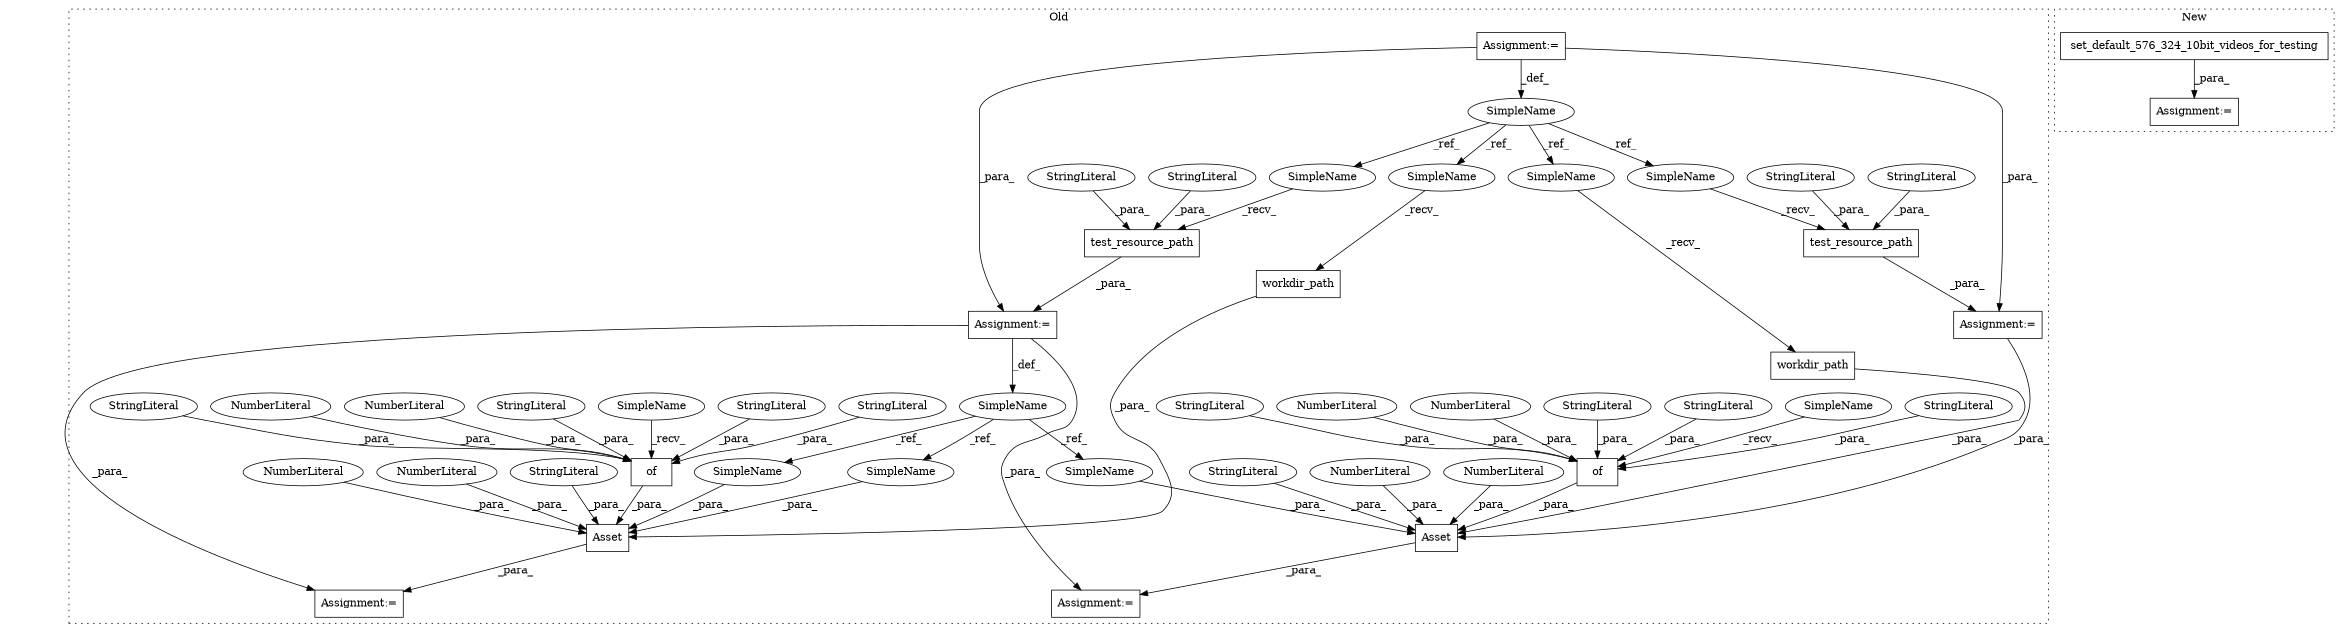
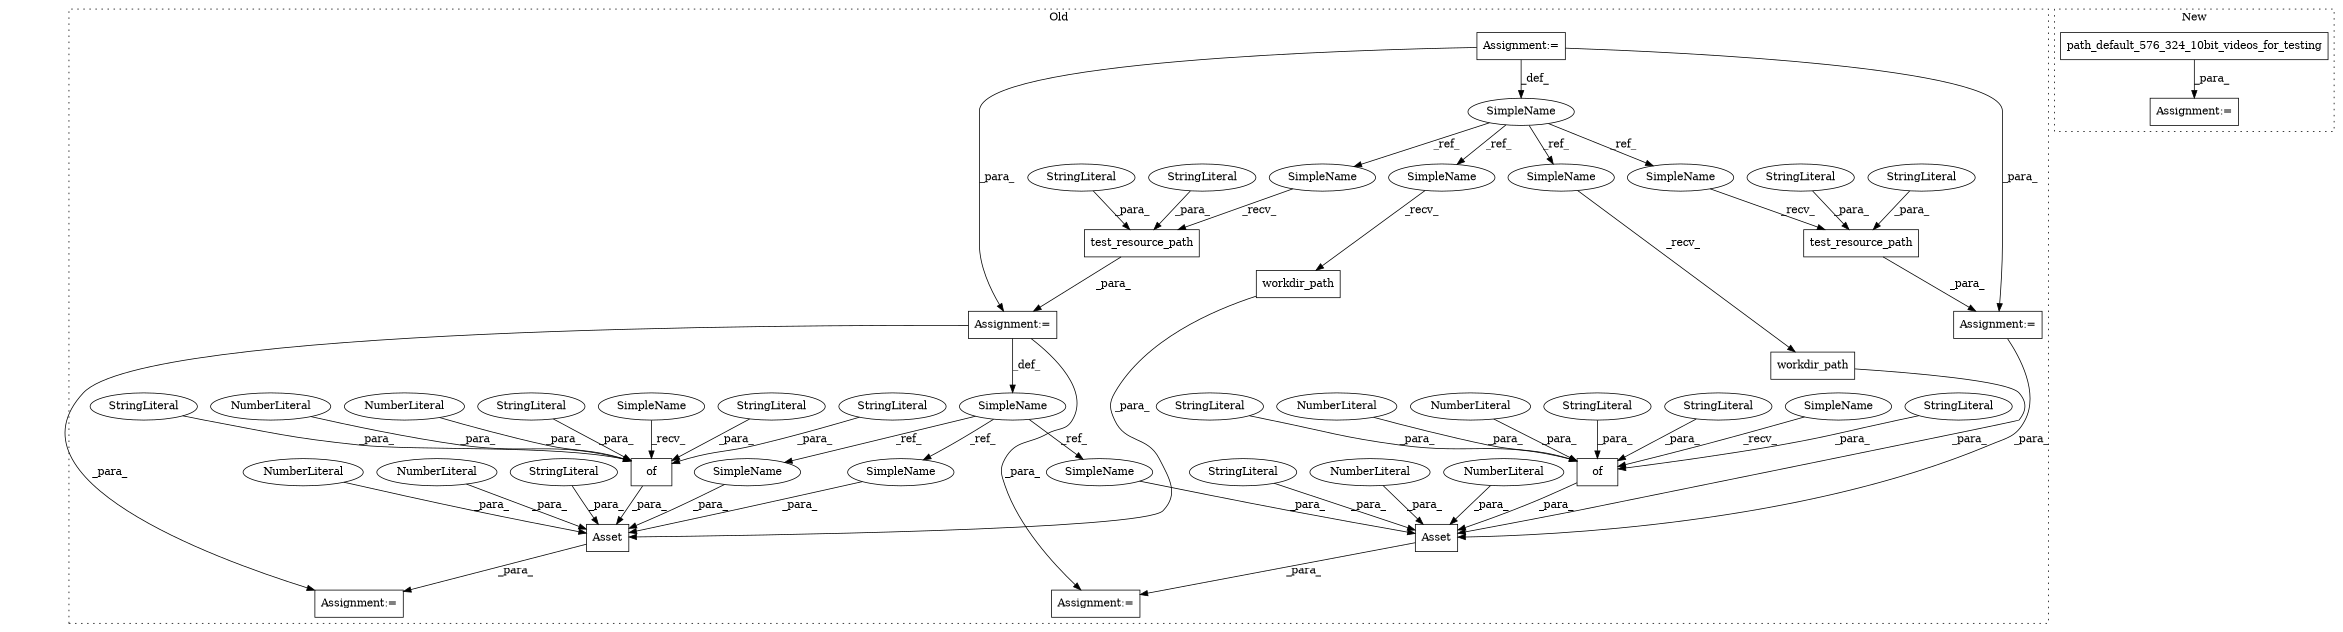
node "set_default_576_324_10bit_videos_for_testing": label "set_default_576_324_10bit_videos_for_testing" -> "path_default_576_324_10bit_videos_for_testing"
